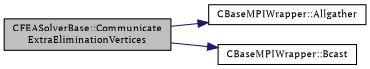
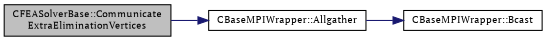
edge "CFEASolverBase::Communicate ExtraEliminationVertices" -> "CBaseMPIWrapper::Bcast": now "CBaseMPIWrapper::Allgather" -> "CBaseMPIWrapper::Bcast"
